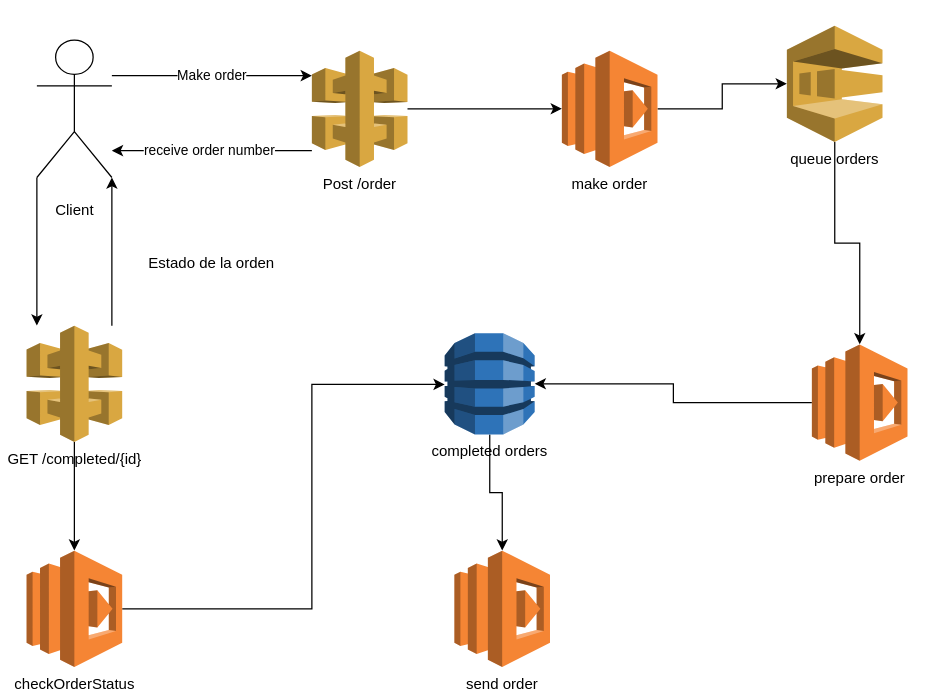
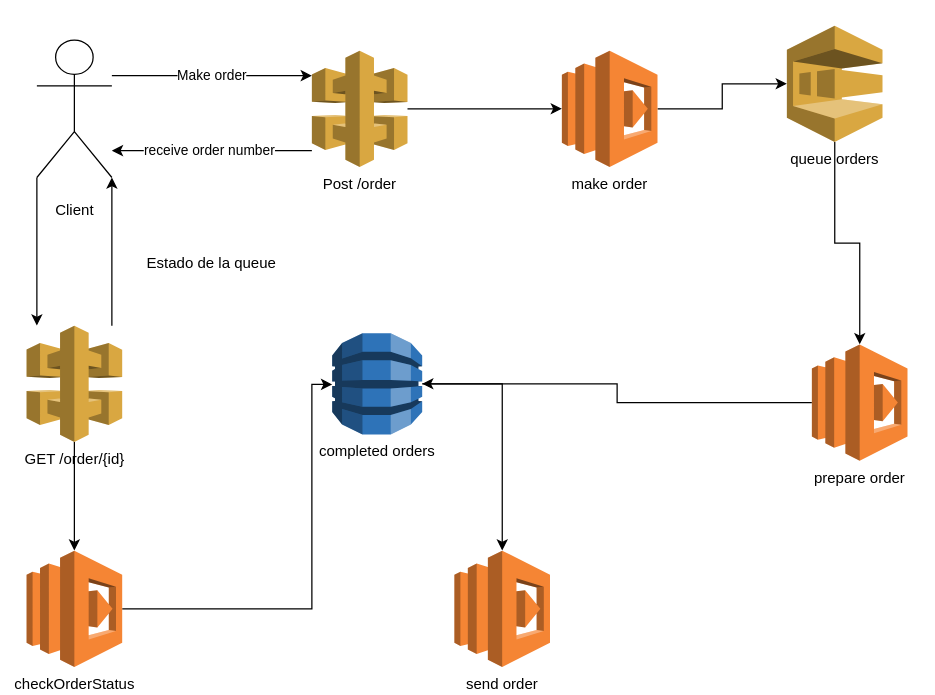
node "Estado de la orden": label "Estado de la orden" -> "Estado de la queue"
node "completed orders": moved (490, 384) -> (377, 384)
node "GET /completed/{id}": label "GET /completed/{id}" -> "GET /order/{id}"
